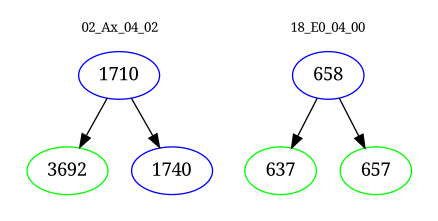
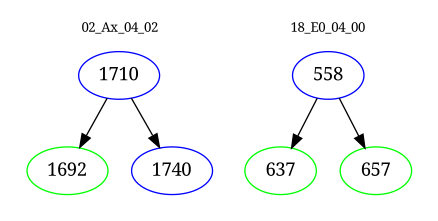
node "658": label "658" -> "558"
node "3692": label "3692" -> "1692"
